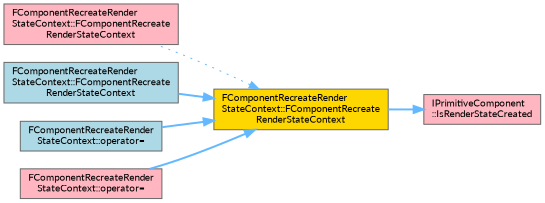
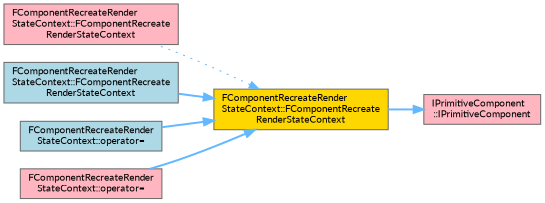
node "IPrimitiveComponent ::IsRenderStateCreated": label "IPrimitiveComponent ::IsRenderStateCreated" -> "IPrimitiveComponent ::IPrimitiveComponent"
